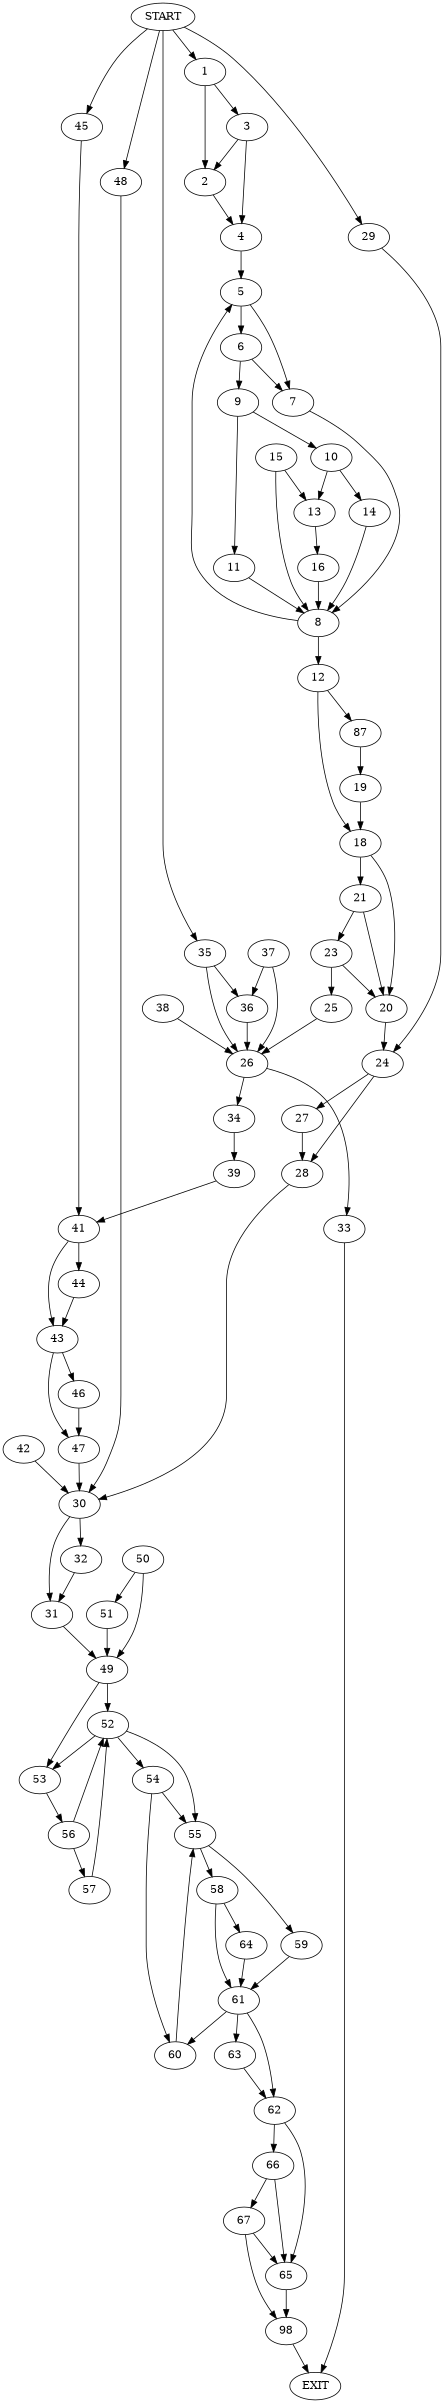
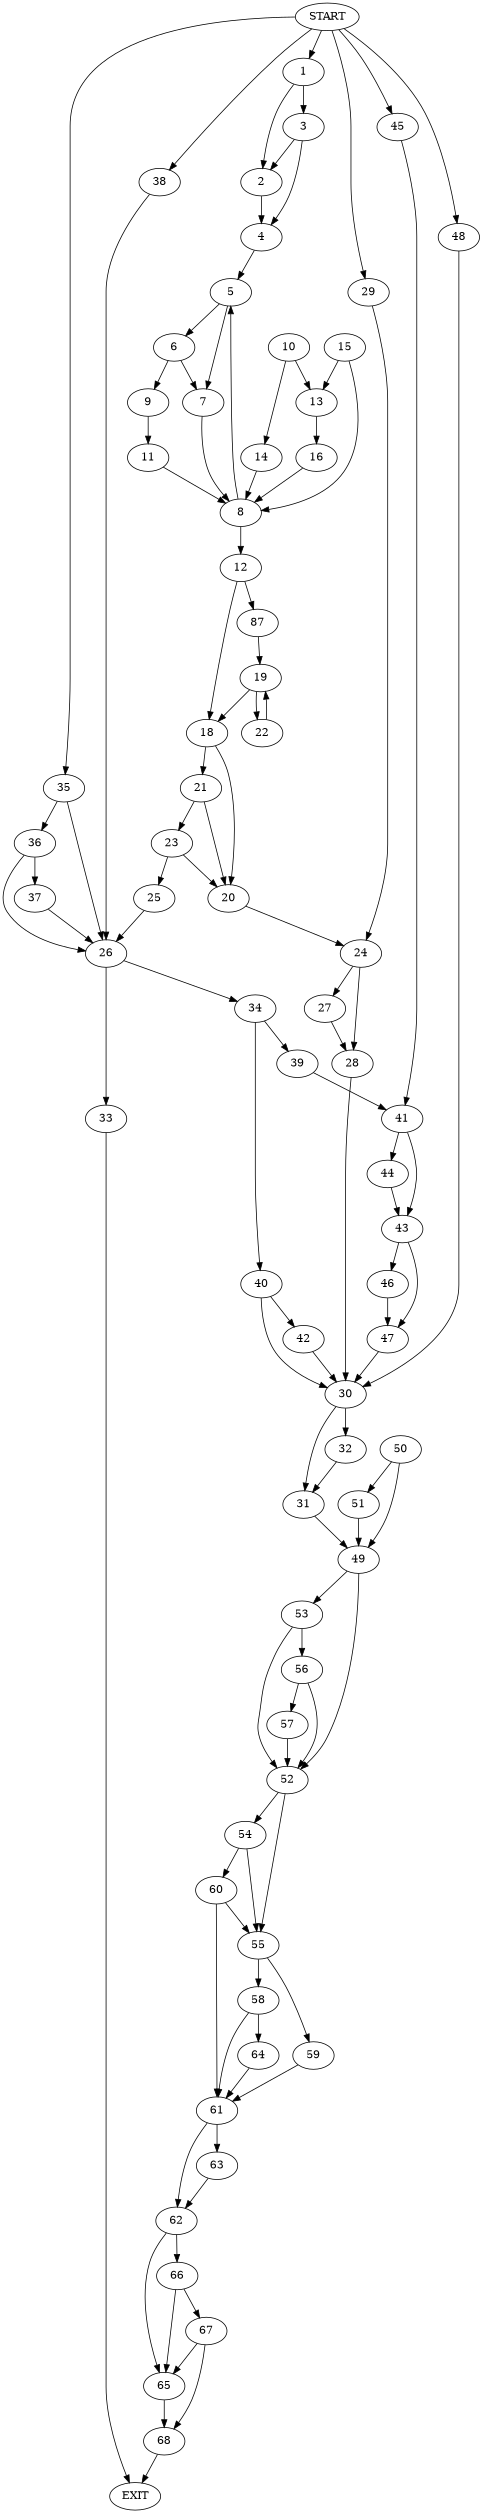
edge "START" -> "38": added
edge "9" -> "10": removed
node "22": added
edge "37" -> "36": reversed
node "40": added
edge "52" -> "53": reversed
edge "61" -> "60": reversed
node "98": label "98" -> "68"
